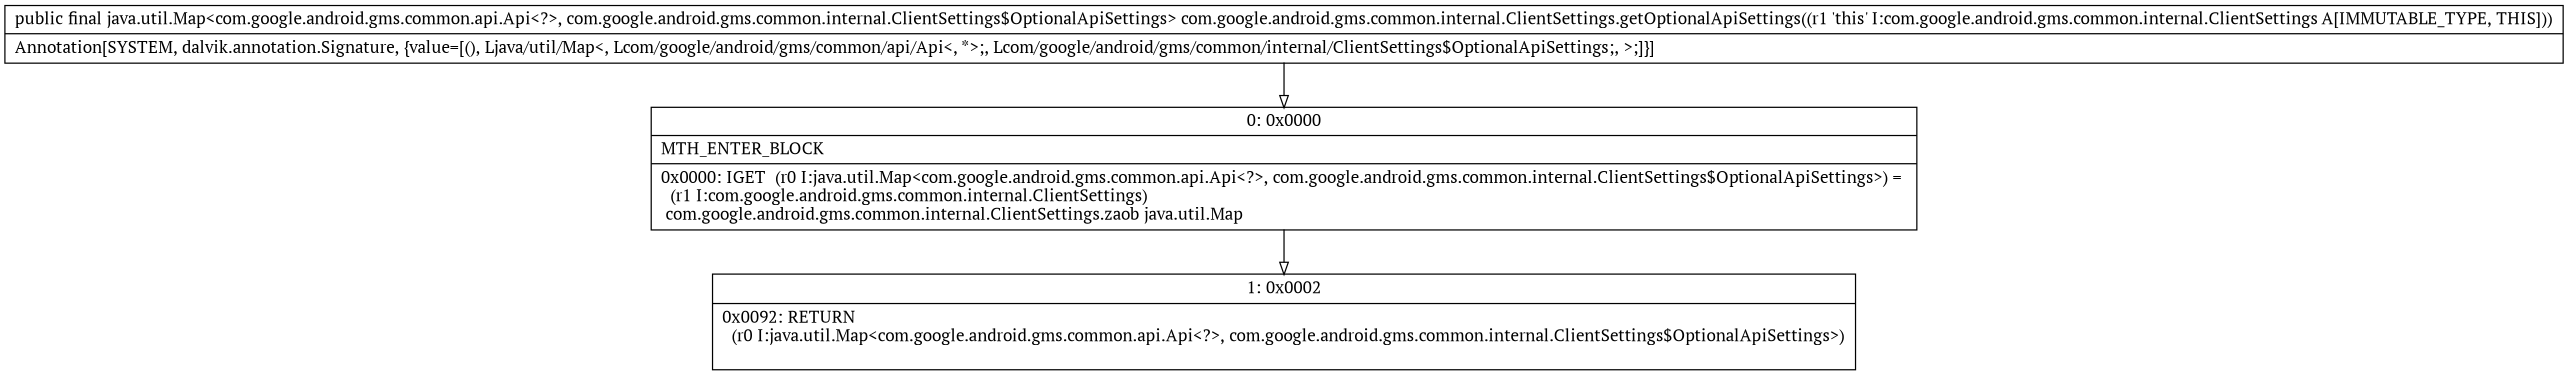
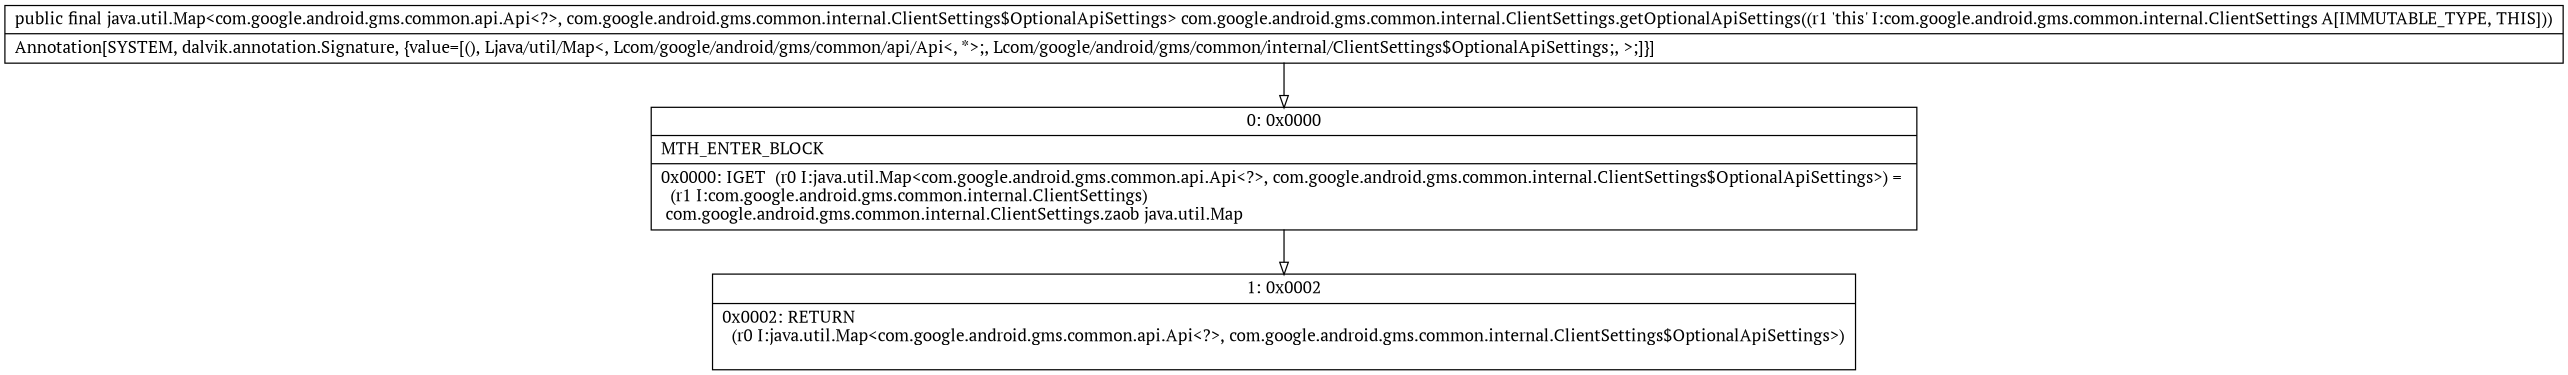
node "1: 0x0002": text "0x0092: RETURN" -> "0x0002: RETURN"
